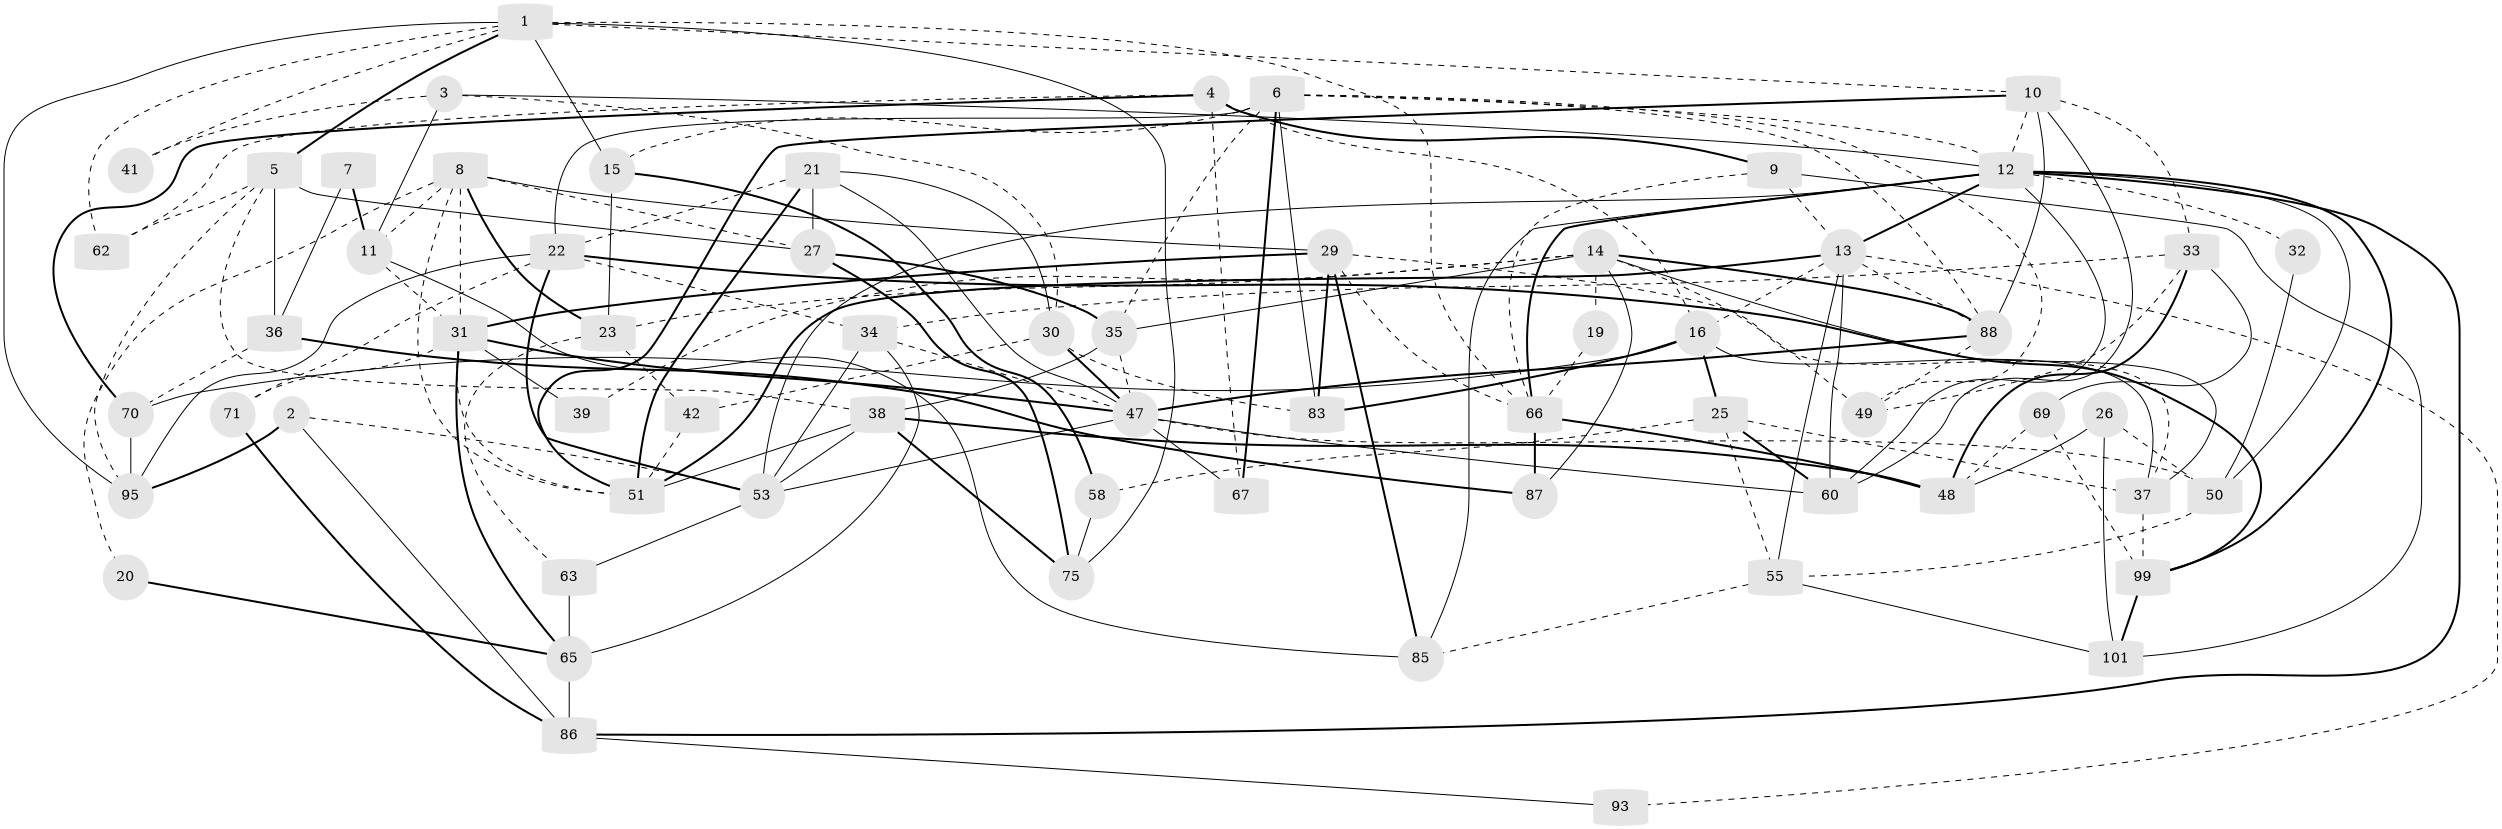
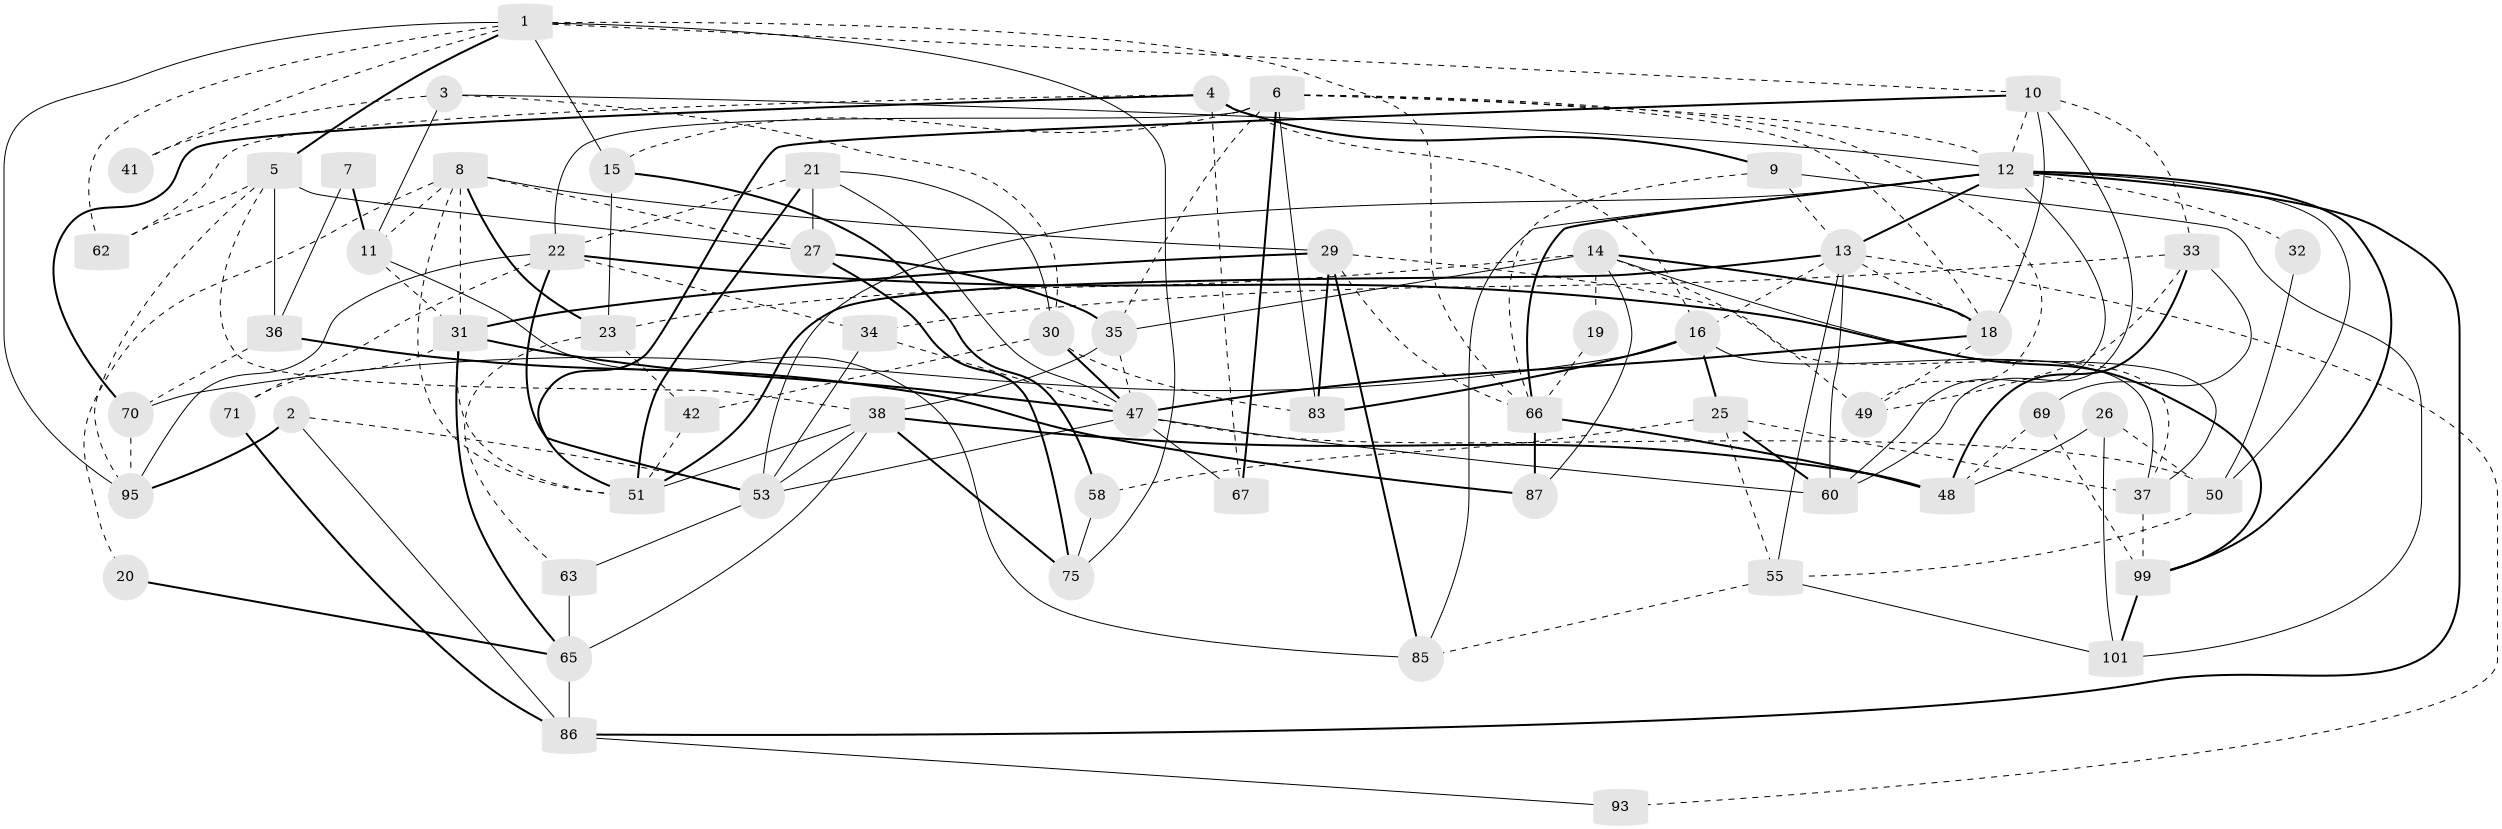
node "88": label "88" -> "18"
node "39": removed
edge "70" -- "95": style solid -> dashed
edge "34" -- "65": now "38" -- "65"
